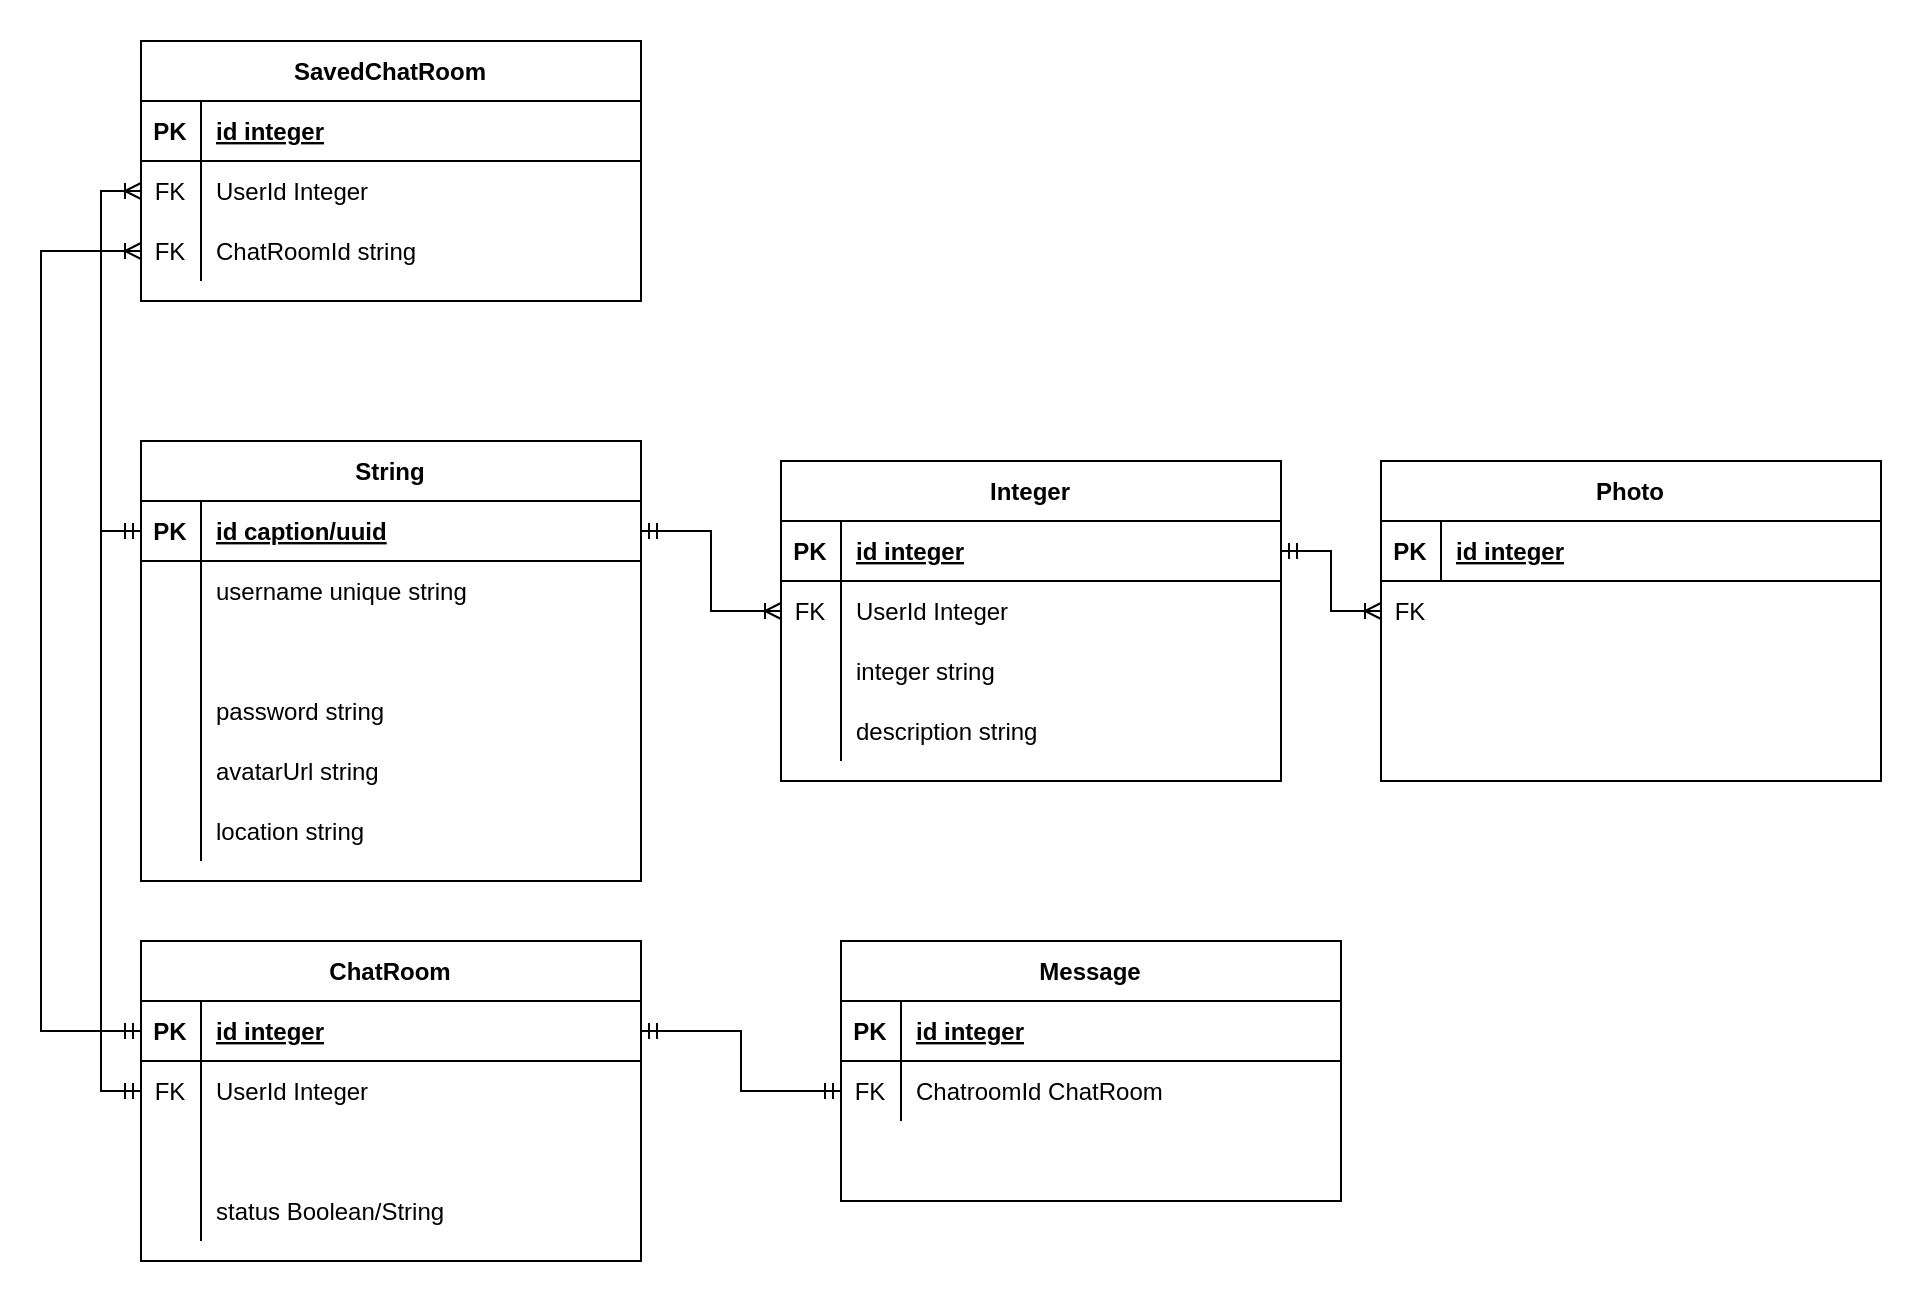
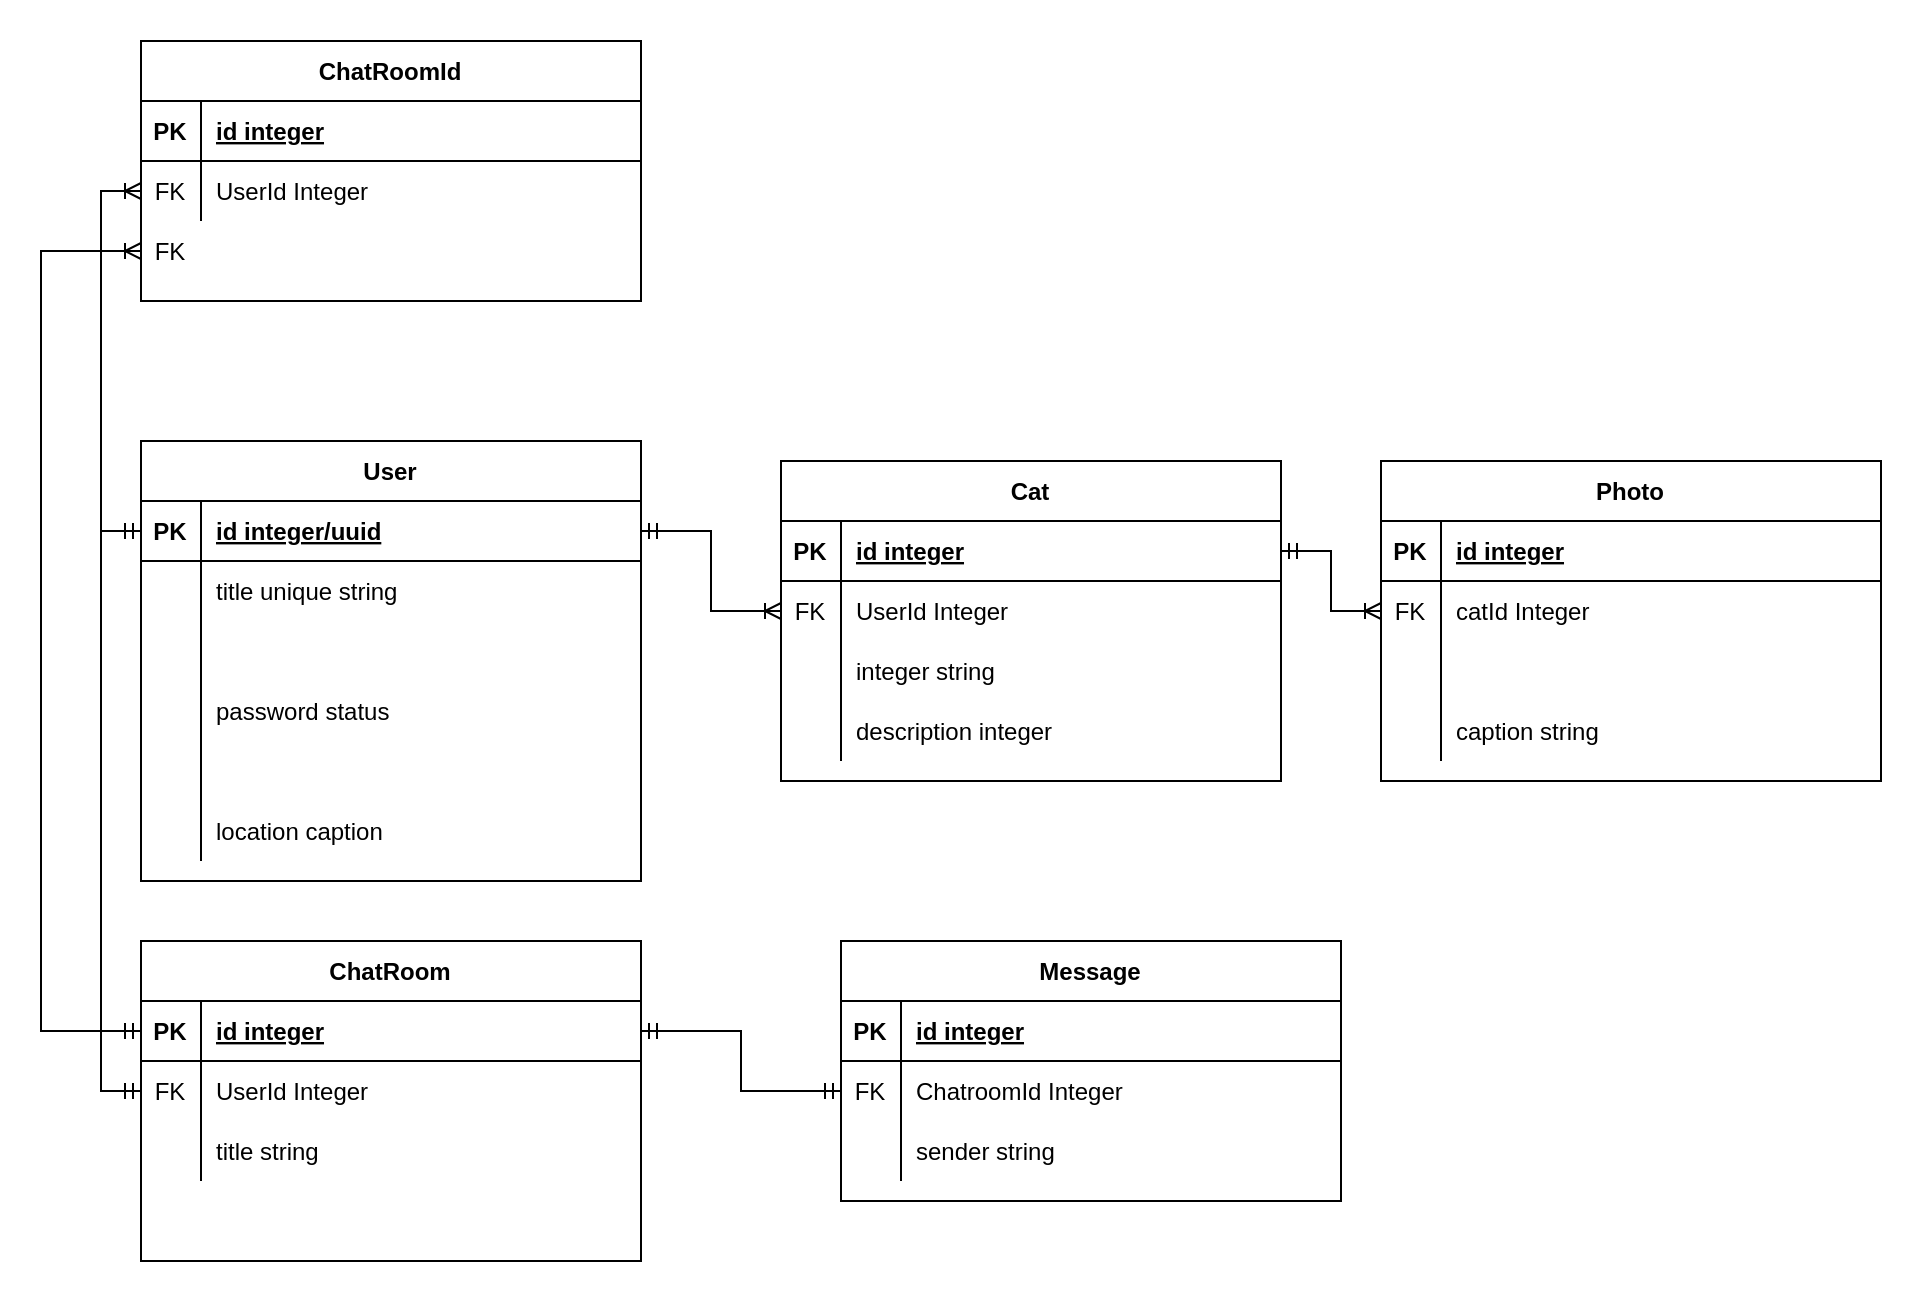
node "SavedChatRoom": label "SavedChatRoom" -> "ChatRoomId"
node "ChatRoomId string": removed
node "String": label "String" -> "User"
node "Integer": label "Integer" -> "Cat"
node "id caption/uuid": label "id caption/uuid" -> "id integer/uuid"
node "username unique string": label "username unique string" -> "title unique string"
node "catId Integer": added
node "password string": label "password string" -> "password status"
node "caption string": added
node "description string": label "description string" -> "description integer"
node "avatarUrl string": removed
node "location string": label "location string" -> "location caption"
node "ChatroomId ChatRoom": label "ChatroomId ChatRoom" -> "ChatroomId Integer"
node "title string": added
node "sender string": added
node "status Boolean/String": removed
